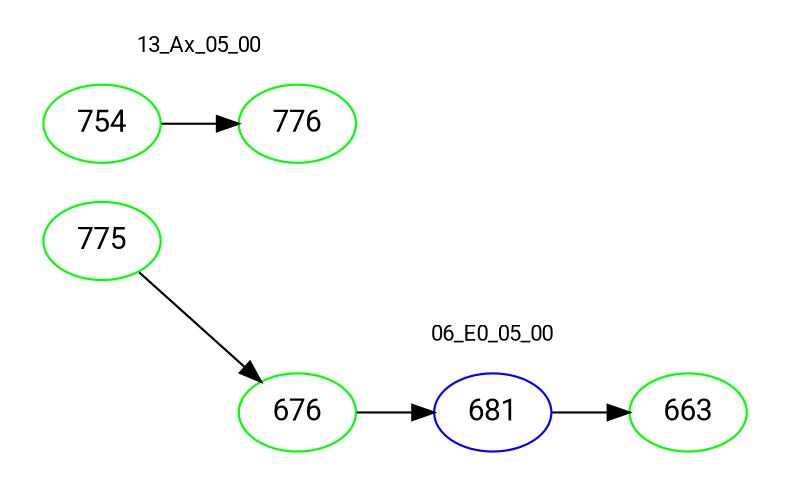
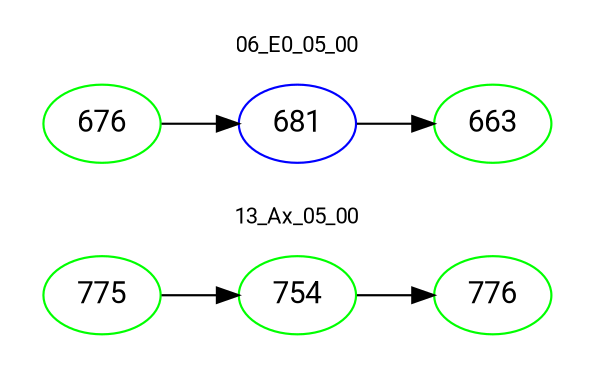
edge "775" -> "676": now "775" -> "754"
